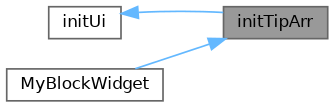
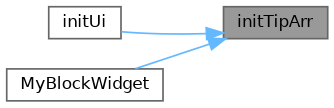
edge "initTipArr" -> "initUi": reversed
